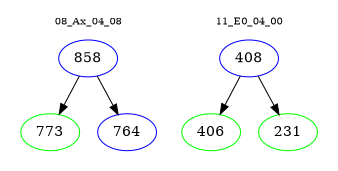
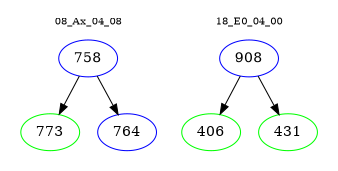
cluster "11_E0_04_00": label "11_E0_04_00" -> "18_E0_04_00"
node "858": label "858" -> "758"
node "408": label "408" -> "908"
node "231": label "231" -> "431"
